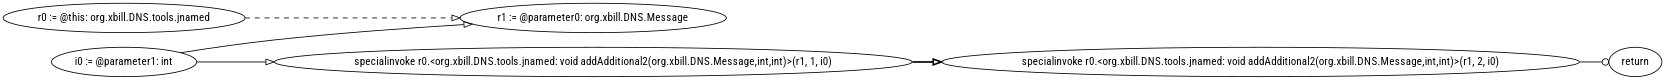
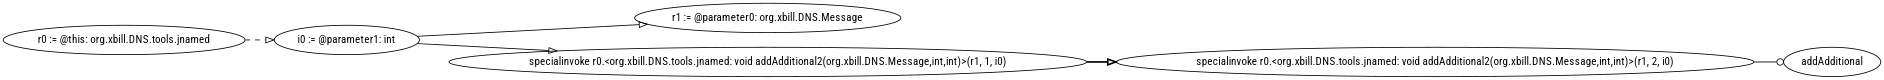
edge "r0 := @this: org.xbill.DNS.tools.jnamed" -> "r1 := @parameter0: org.xbill.DNS.Message": now "r0 := @this: org.xbill.DNS.tools.jnamed" -> "i0 := @parameter1: int"
node "return": label "return" -> "addAdditional"
